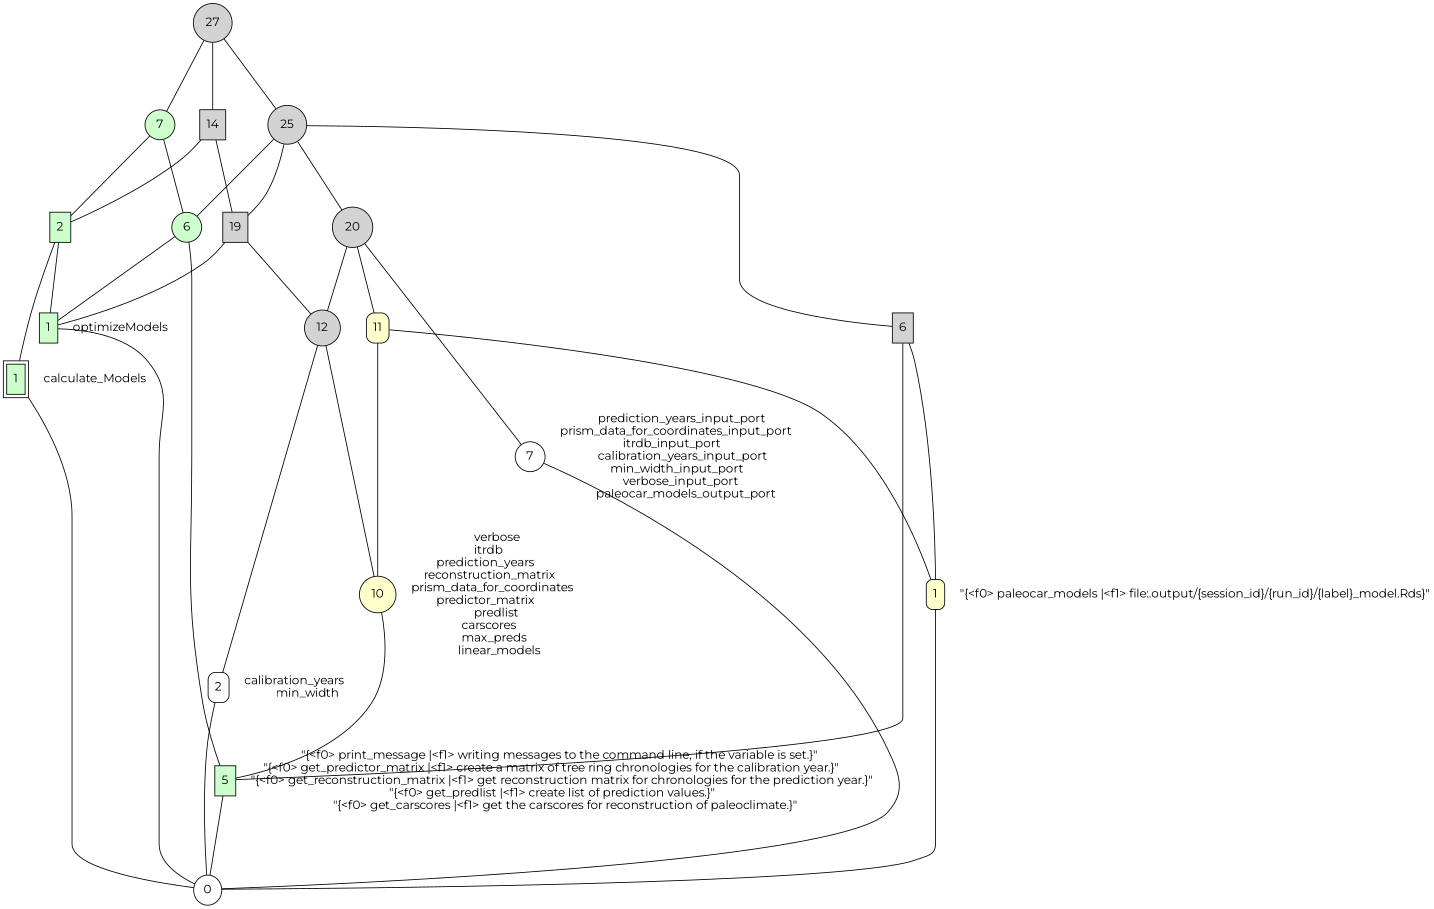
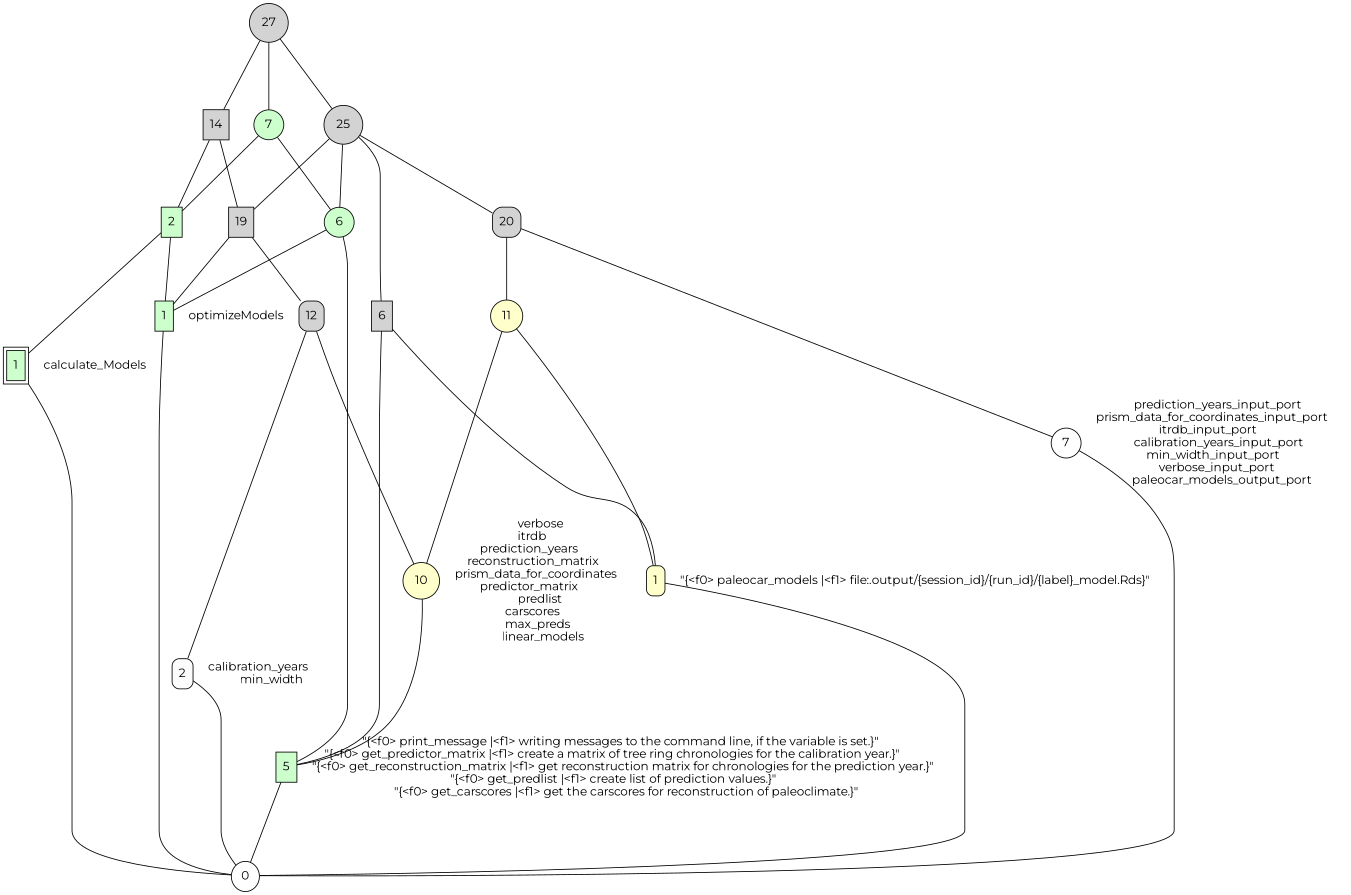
node "20": shape circle -> box
edge "20" -- "12": removed
node "12": shape circle -> box
node "11": shape box -> circle
